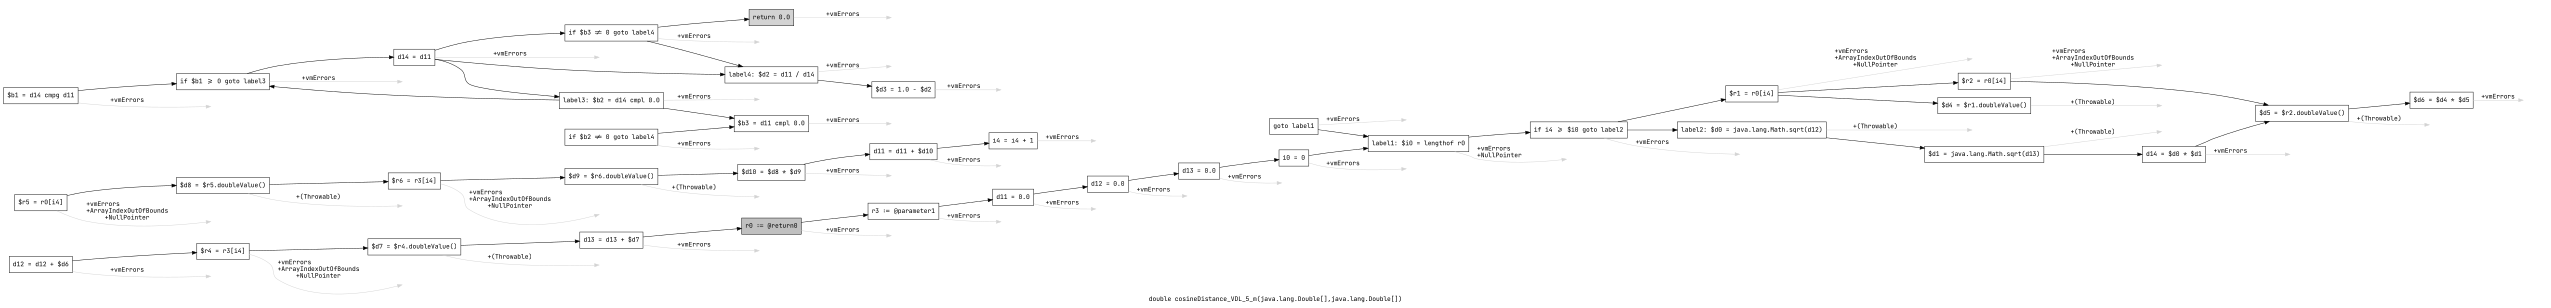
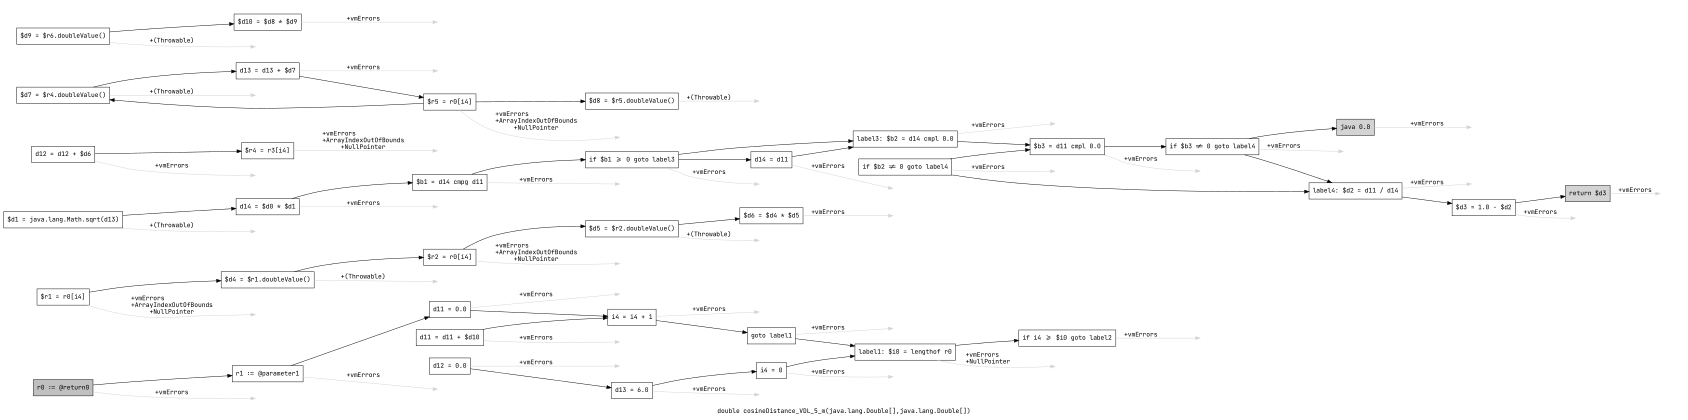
node "return 0.0": label "return 0.0" -> "java 0.0"
edge "d14 = d11" -> "if $b3 != 0 goto label4": now "$b3 = d11 cmpl 0.0" -> "if $b3 != 0 goto label4"
edge "d14 = d11" -> "label4: $d2 = d11 / d14": now "if $b2 != 0 goto label4" -> "label4: $d2 = d11 / d14"
edge "$r1 = r0[i4]" -> "$r2 = r0[i4]": now "$d4 = $r1.doubleValue()" -> "$r2 = r0[i4]"
edge "label3: $b2 = d14 cmpl 0.0" -> "if $b1 >= 0 goto label3": reversed
edge "if i4 >= $i0 goto label2" -> "$r1 = r0[i4]": removed
node "label2: $d0 = java.lang.Math.sqrt(d12)": removed
edge "d14 = $d0 * $d1" -> "$d5 = $r2.doubleValue()": now "d14 = $d0 * $d1" -> "$b1 = d14 cmpg d11"
edge "$d10 = $d8 * $d9" -> "d11 = d11 + $d10": removed
node "i0 = 0": label "i0 = 0" -> "i4 = 0"
node "d13 = 0.0": label "d13 = 0.0" -> "d13 = 6.0"
node "$r6 = r3[i4]": removed
edge "d11 = 0.0" -> "d12 = 0.0": now "d11 = 0.0" -> "i4 = i4 + 1"
node "return $d3": added
node "r3 := @parameter1": label "r3 := @parameter1" -> "r1 := @parameter1"
edge "d13 = d13 + $d7" -> "r0 := @return0": now "d13 = d13 + $d7" -> "$r5 = r0[i4]"
edge "$r4 = r3[i4]" -> "$d7 = $r4.doubleValue()": now "$r5 = r0[i4]" -> "$d7 = $r4.doubleValue()"
edge "i4 = i4 + 1" -> "goto label1": added
